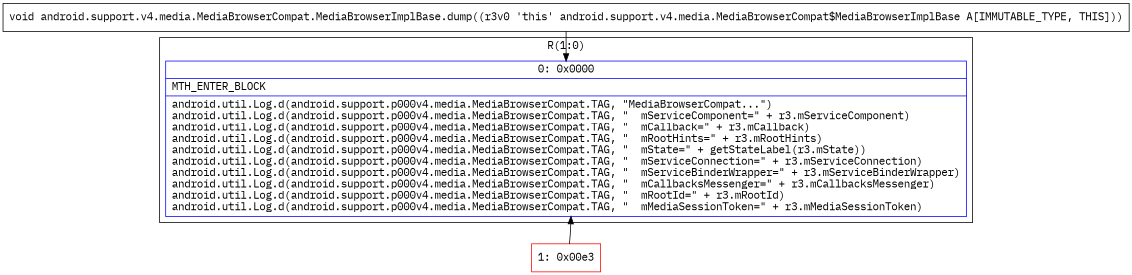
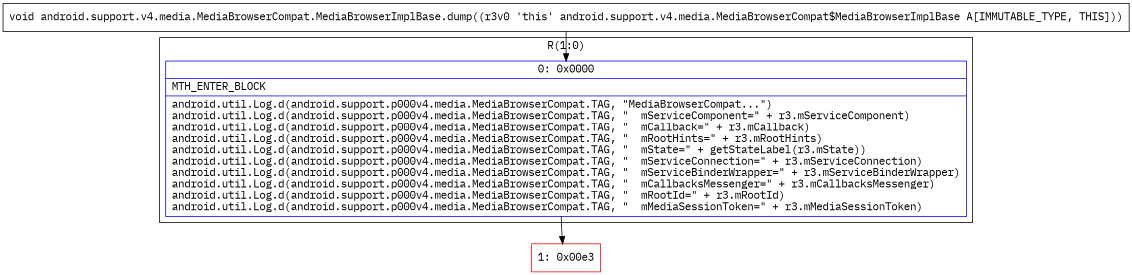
edge "1: 0x00e3" -> "0: 0x0000": reversed
